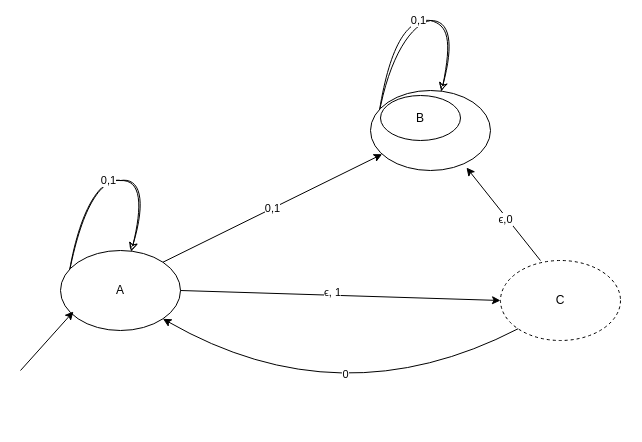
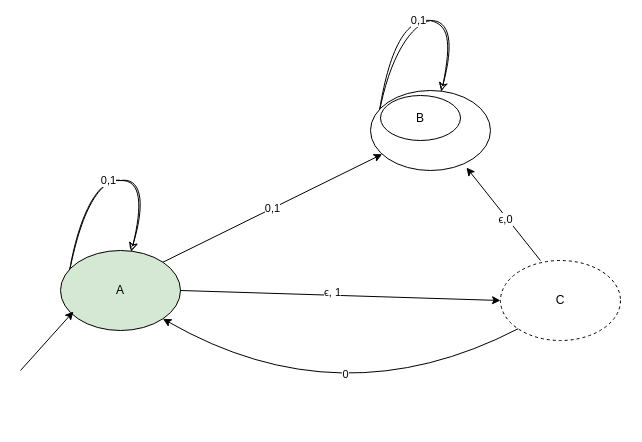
node "A": fillcolor #ffffff -> #d5e8d4
